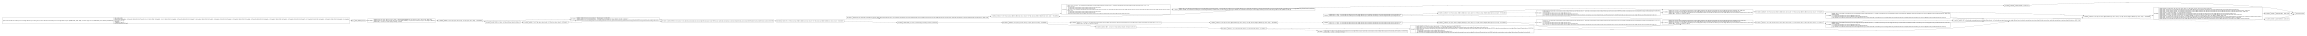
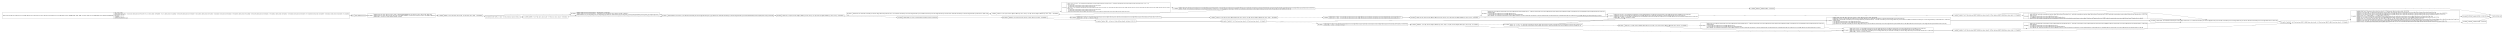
node "67: 0x0056": added
